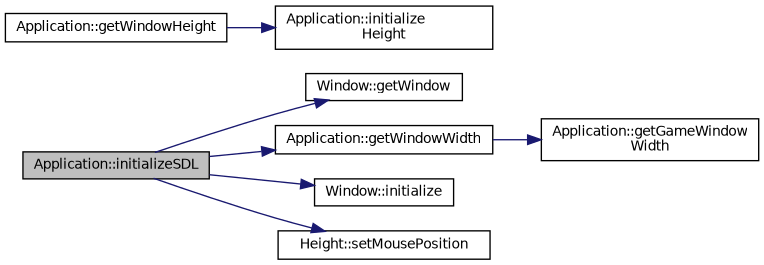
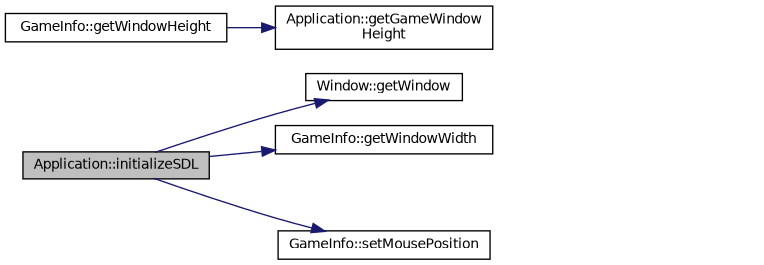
node "Application::getWindowHeight": label "Application::getWindowHeight" -> "GameInfo::getWindowHeight"
node "Application::initialize Height": label "Application::initialize Height" -> "Application::getGameWindow Height"
node "Application::getWindowWidth": label "Application::getWindowWidth" -> "GameInfo::getWindowWidth"
node "Application::getGameWindow Width": removed
node "Window::initialize": removed
node "Height::setMousePosition": label "Height::setMousePosition" -> "GameInfo::setMousePosition"
